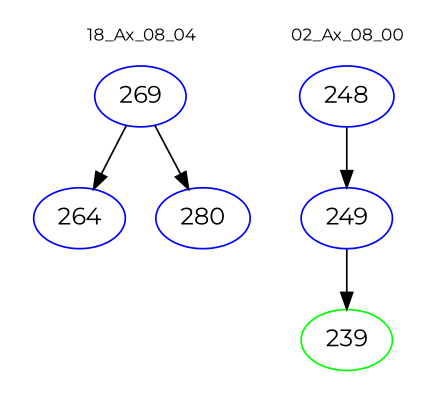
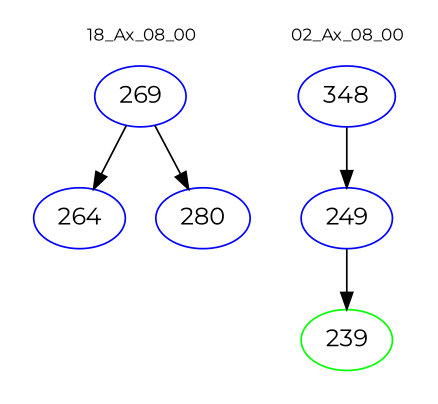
cluster "18_Ax_08_04": label "18_Ax_08_04" -> "18_Ax_08_00"
node "248": label "248" -> "348"
